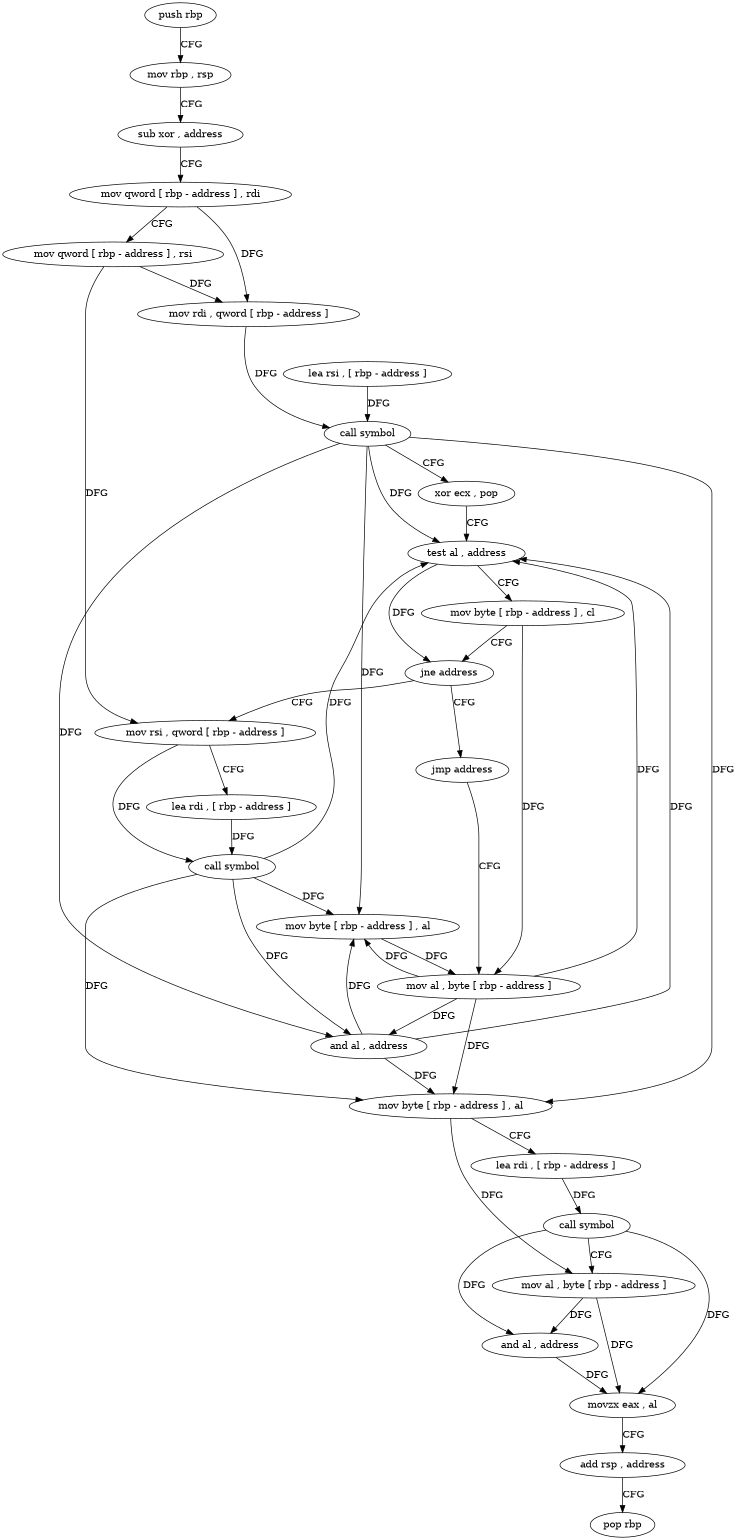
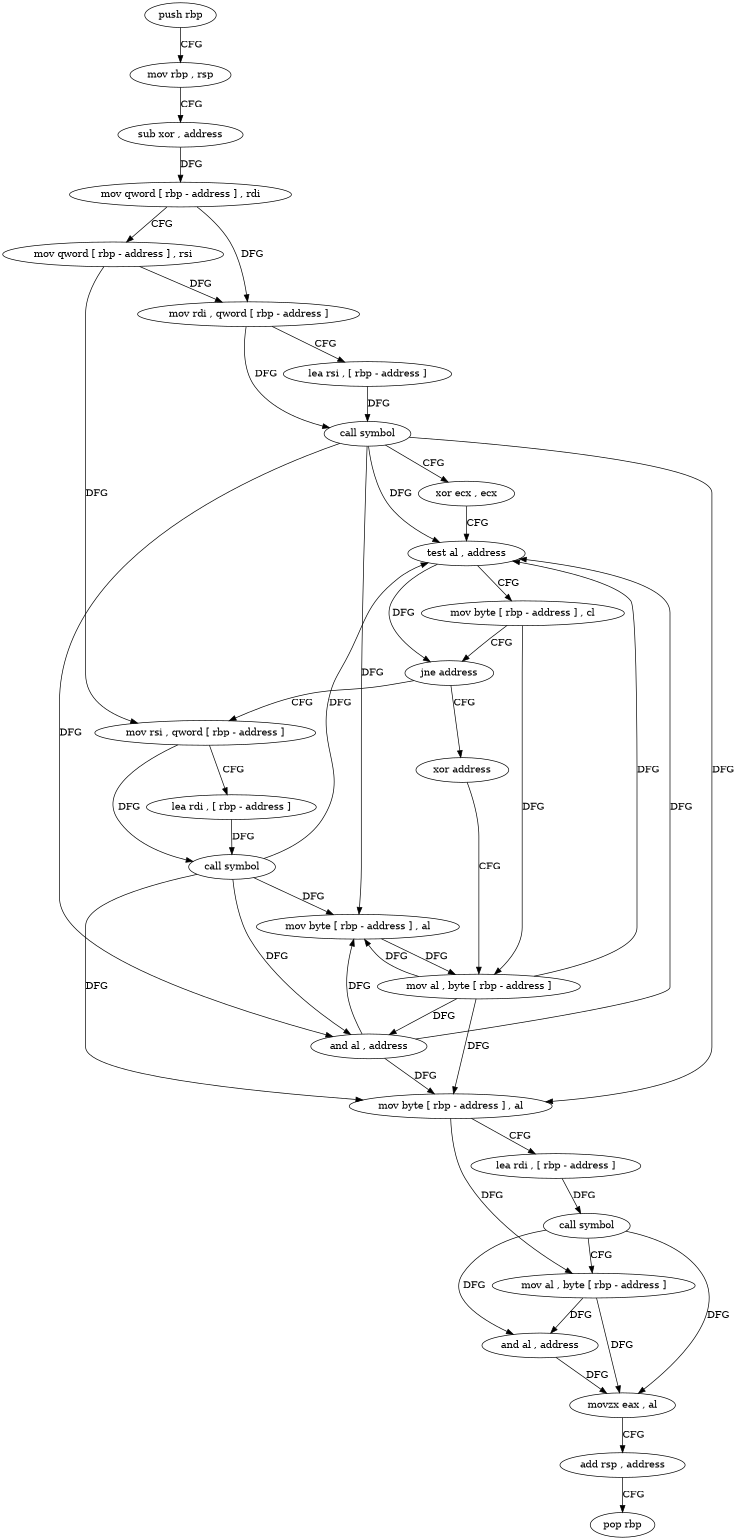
edge "sub xor , address" -> "mov qword [ rbp - address ] , rdi": label "CFG" -> "DFG"
edge "mov rdi , qword [ rbp - address ]" -> "lea rsi , [ rbp - address ]": added, label "CFG"
node "xor ecx , pop": label "xor ecx , pop" -> "xor ecx , ecx"
node "jmp address": label "jmp address" -> "xor address"
